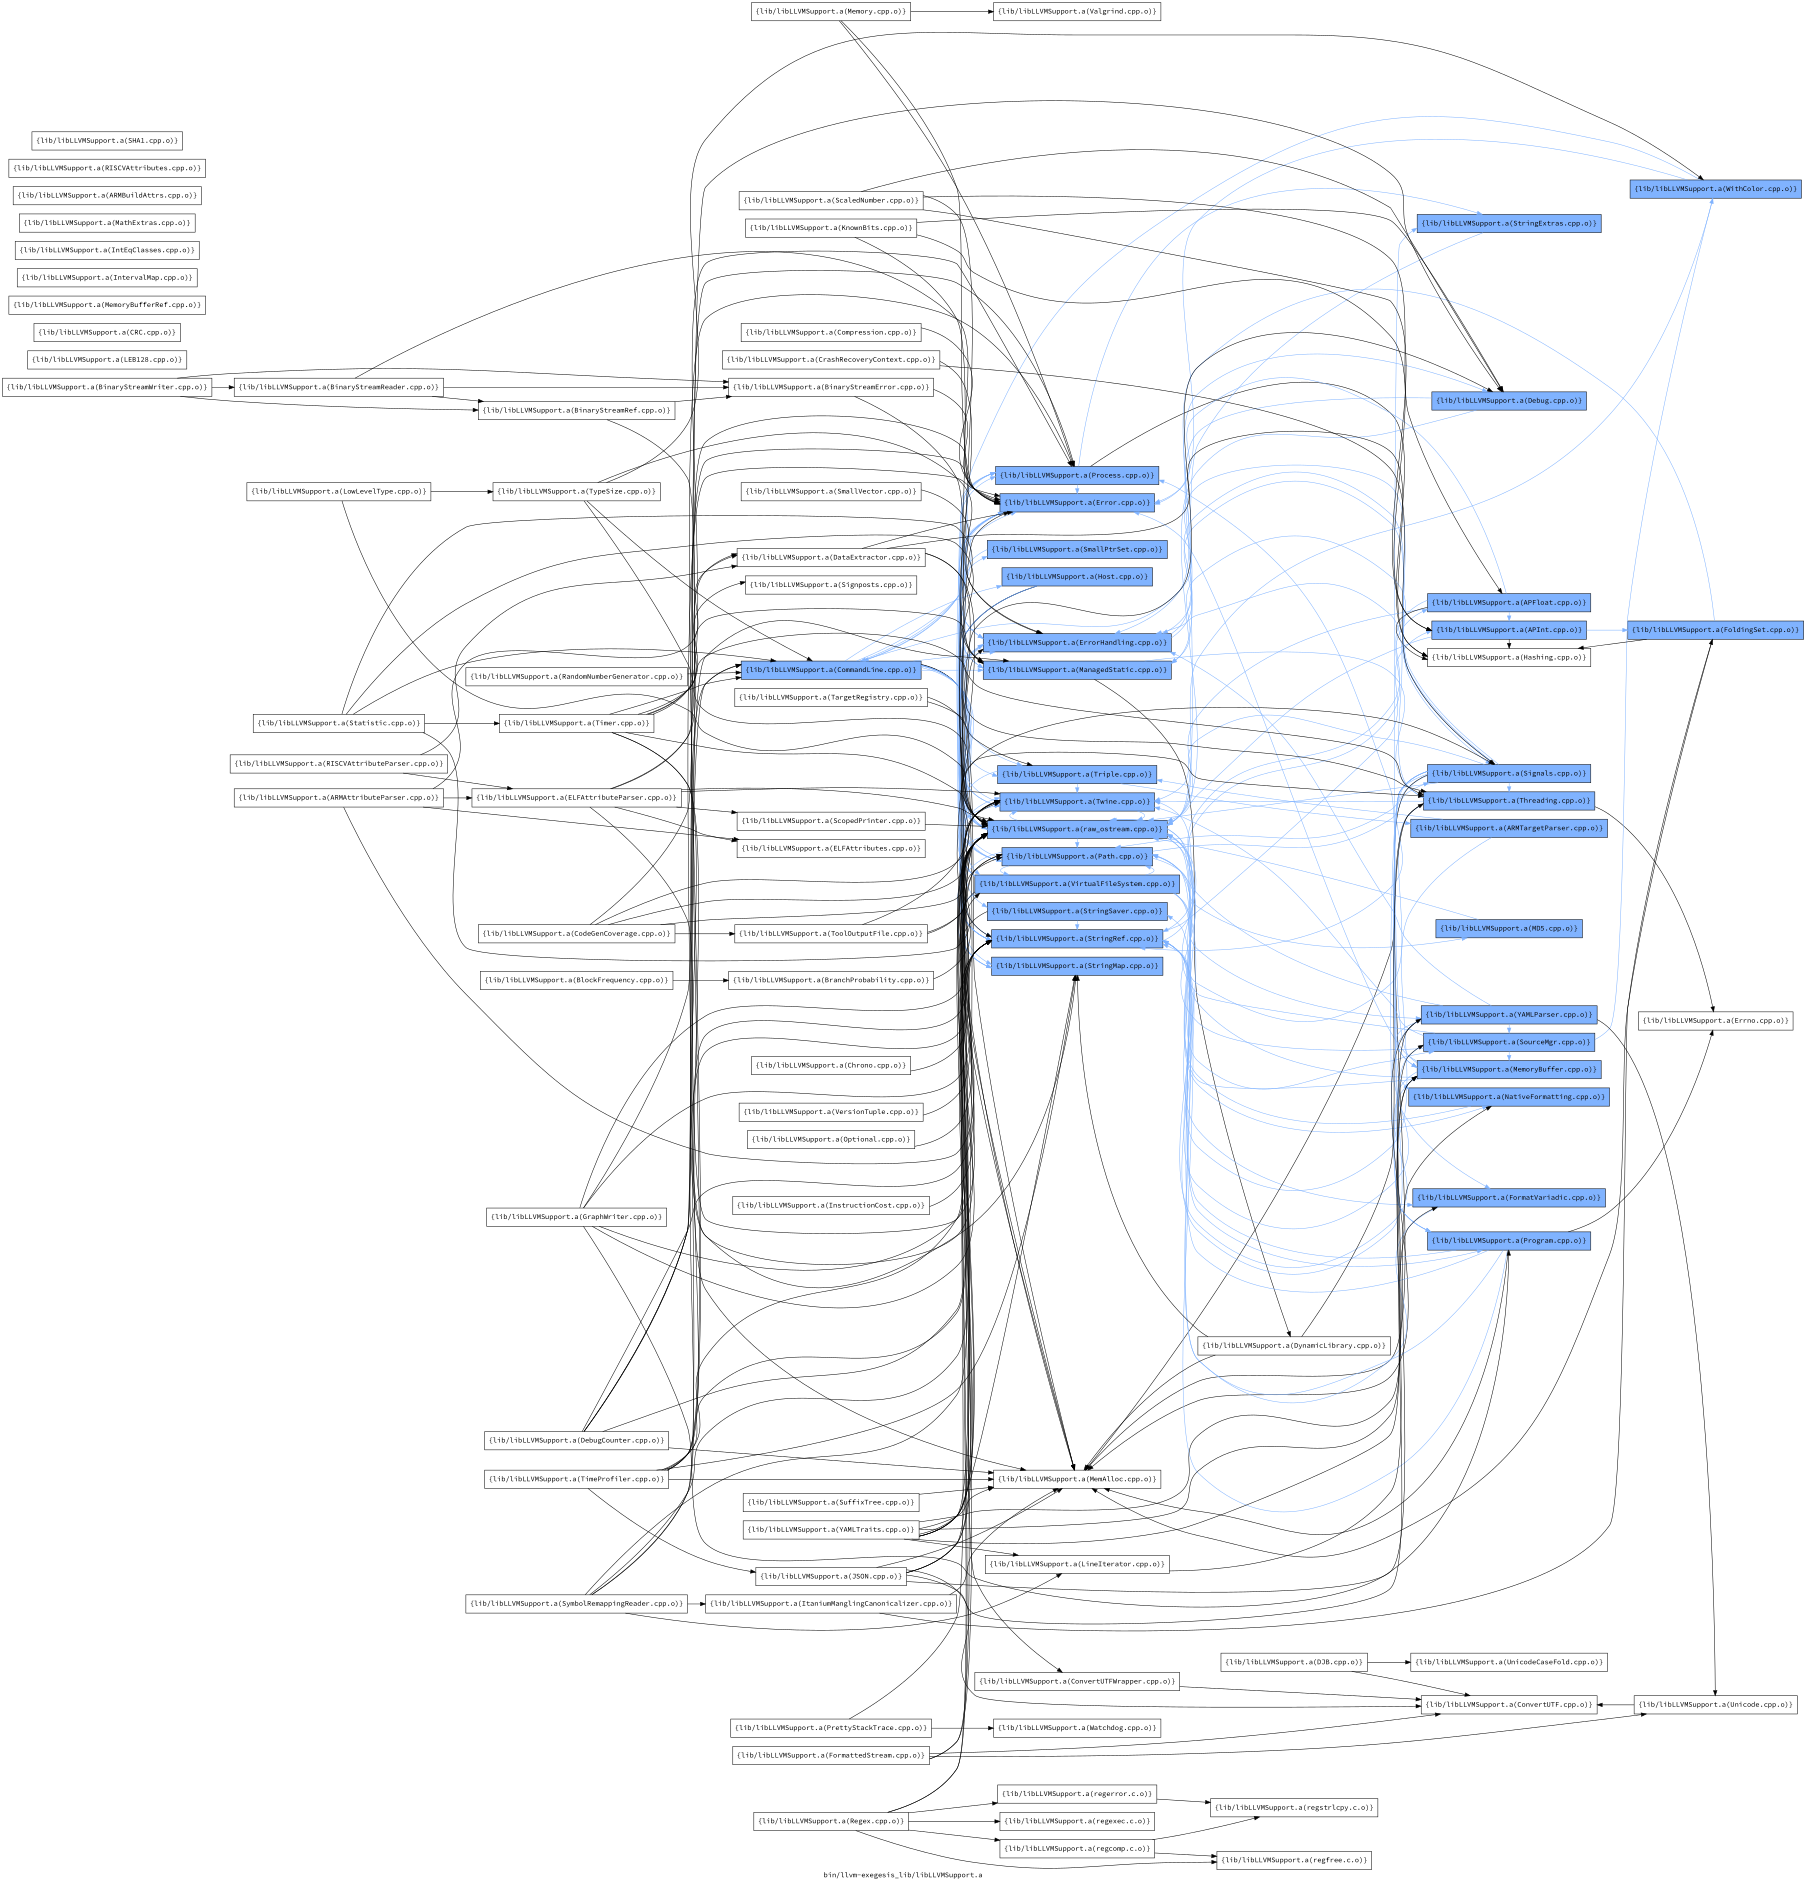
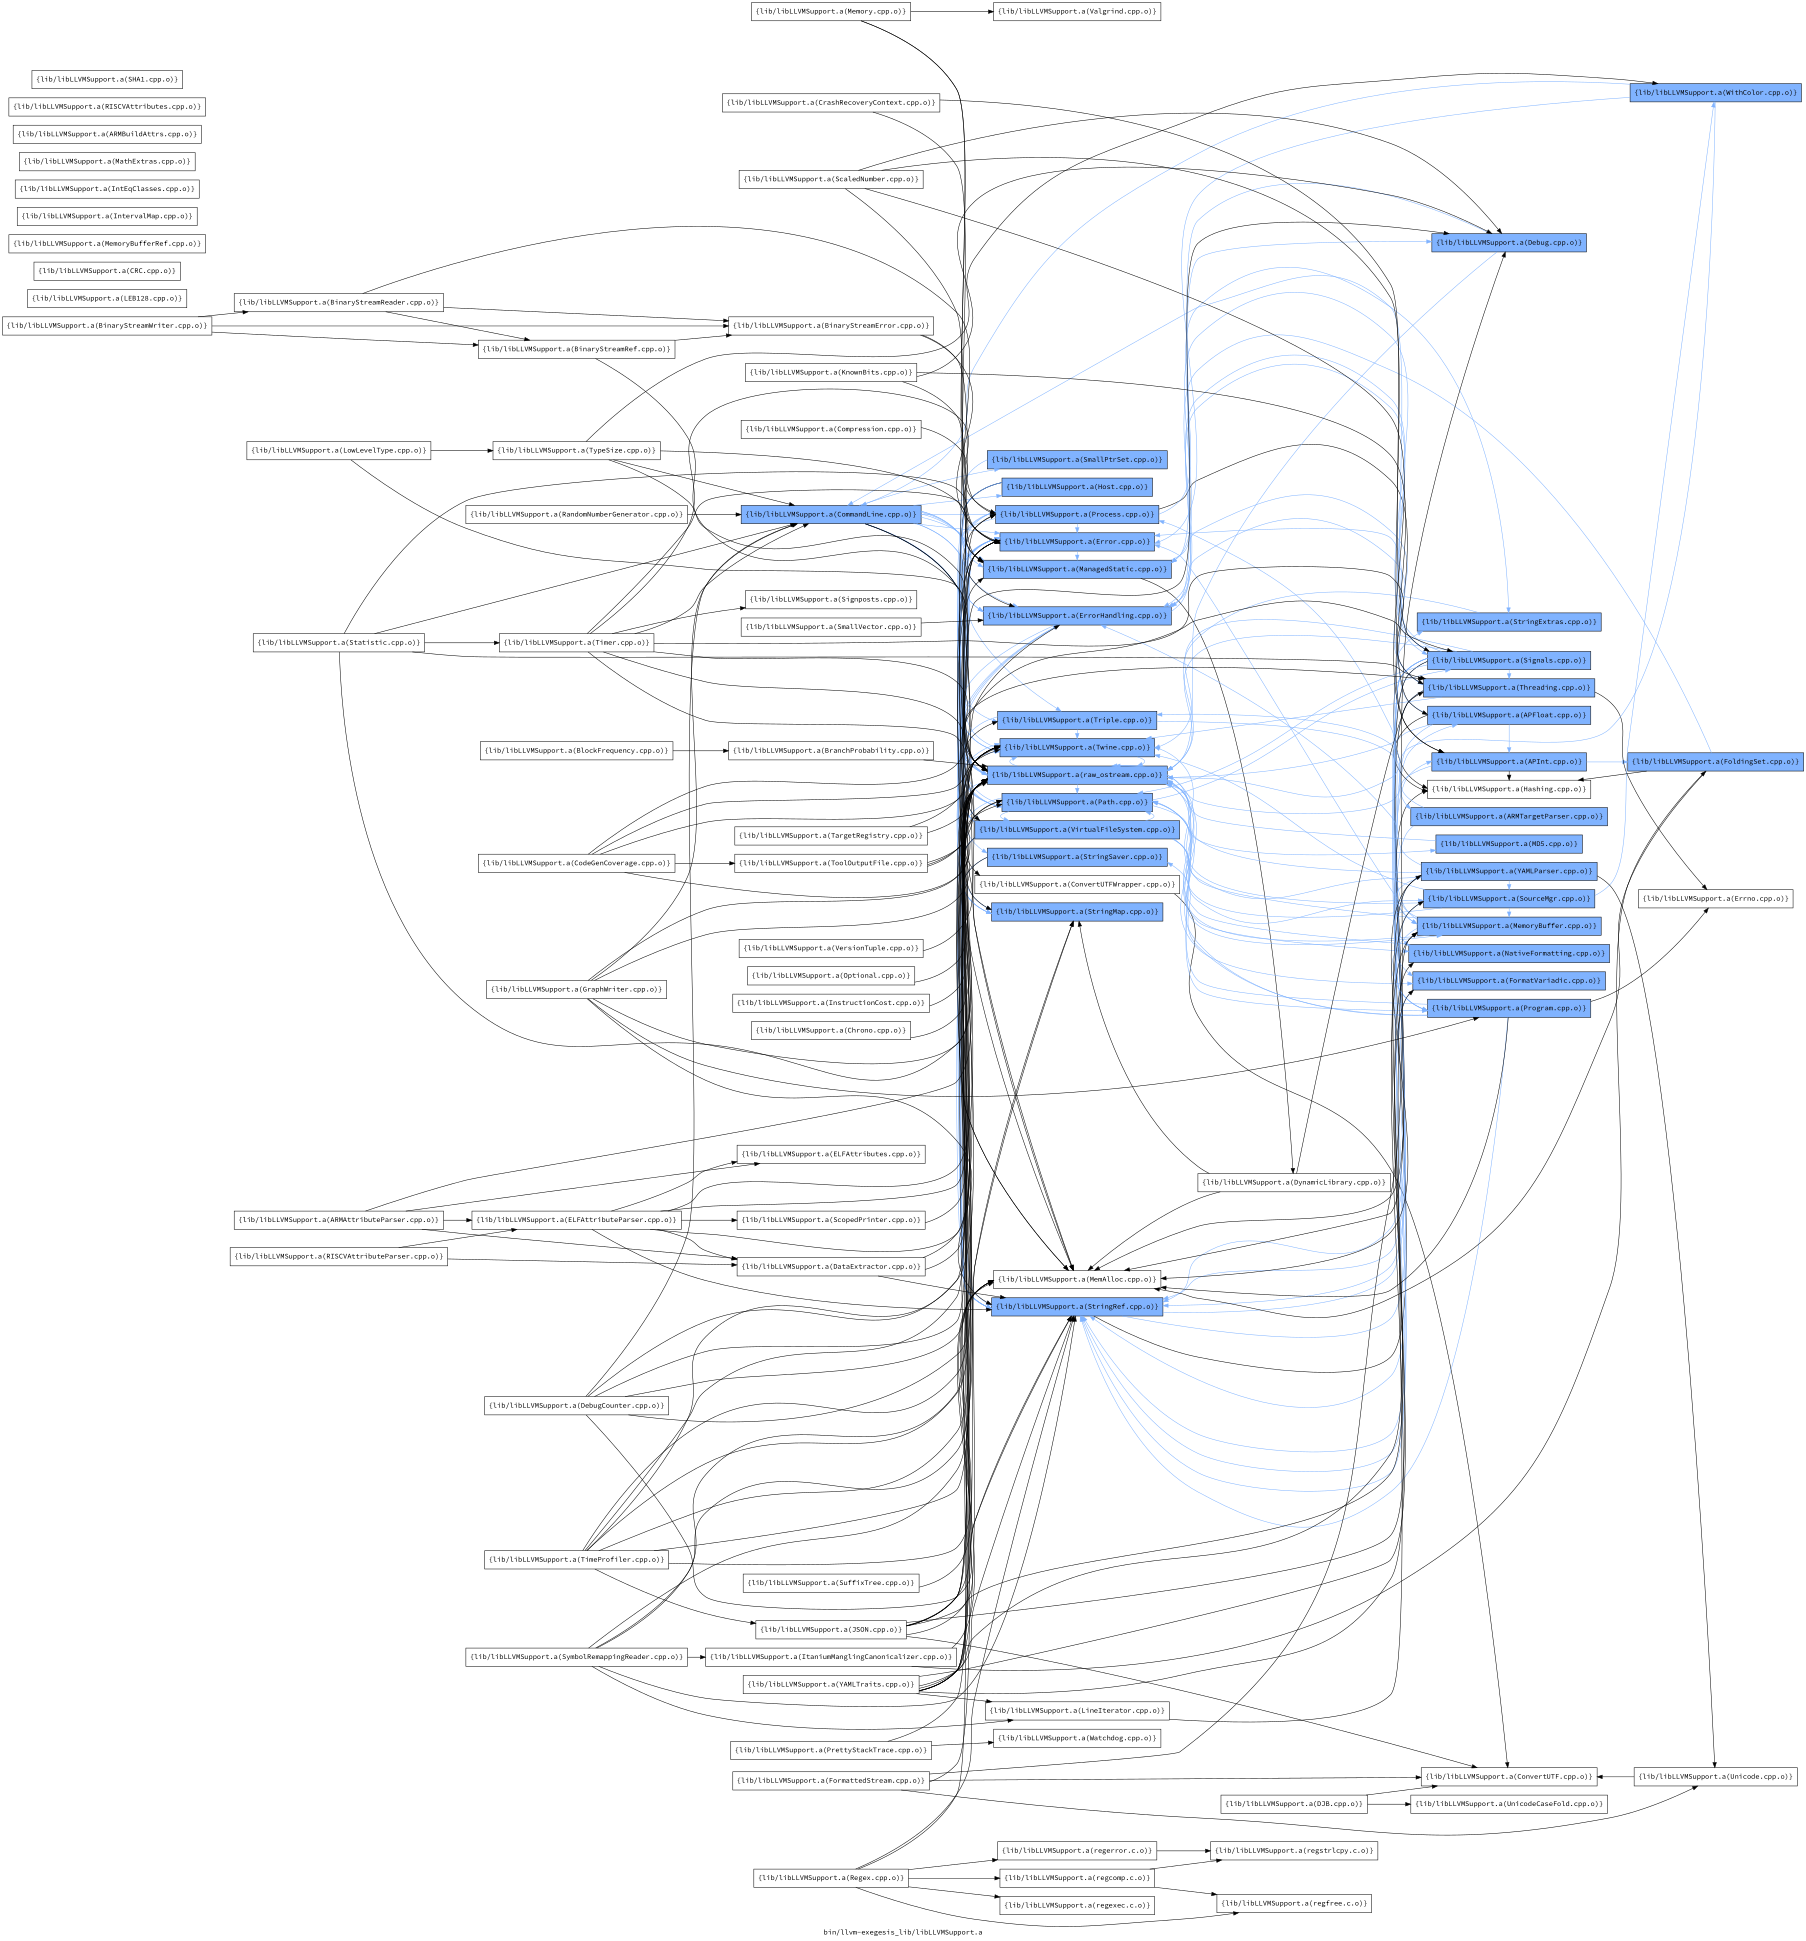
edge "{lib/libLLVMSupport.a(DataExtractor.cpp.o)}" -> "{lib/libLLVMSupport.a(Hashing.cpp.o)}": now "{lib/libLLVMSupport.a(StringRef.cpp.o)}" -> "{lib/libLLVMSupport.a(Hashing.cpp.o)}"
edge "{lib/libLLVMSupport.a(JSON.cpp.o)}" -> "{lib/libLLVMSupport.a(Twine.cpp.o)}": added
